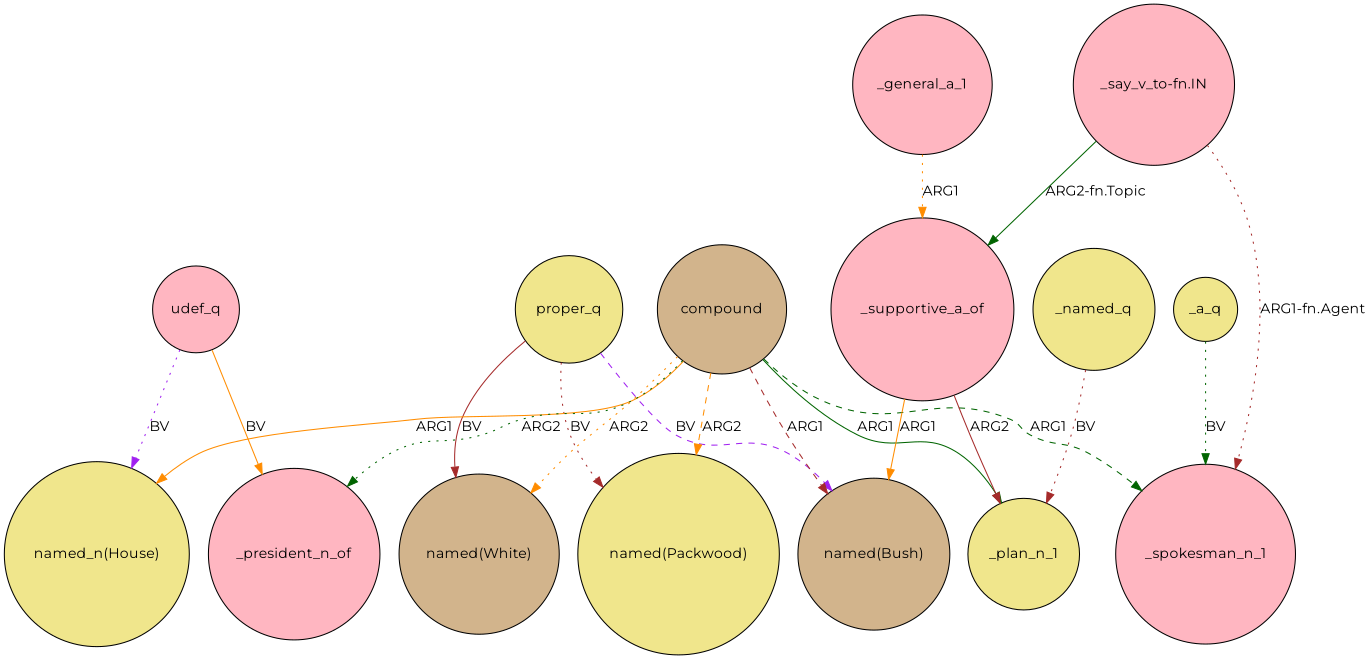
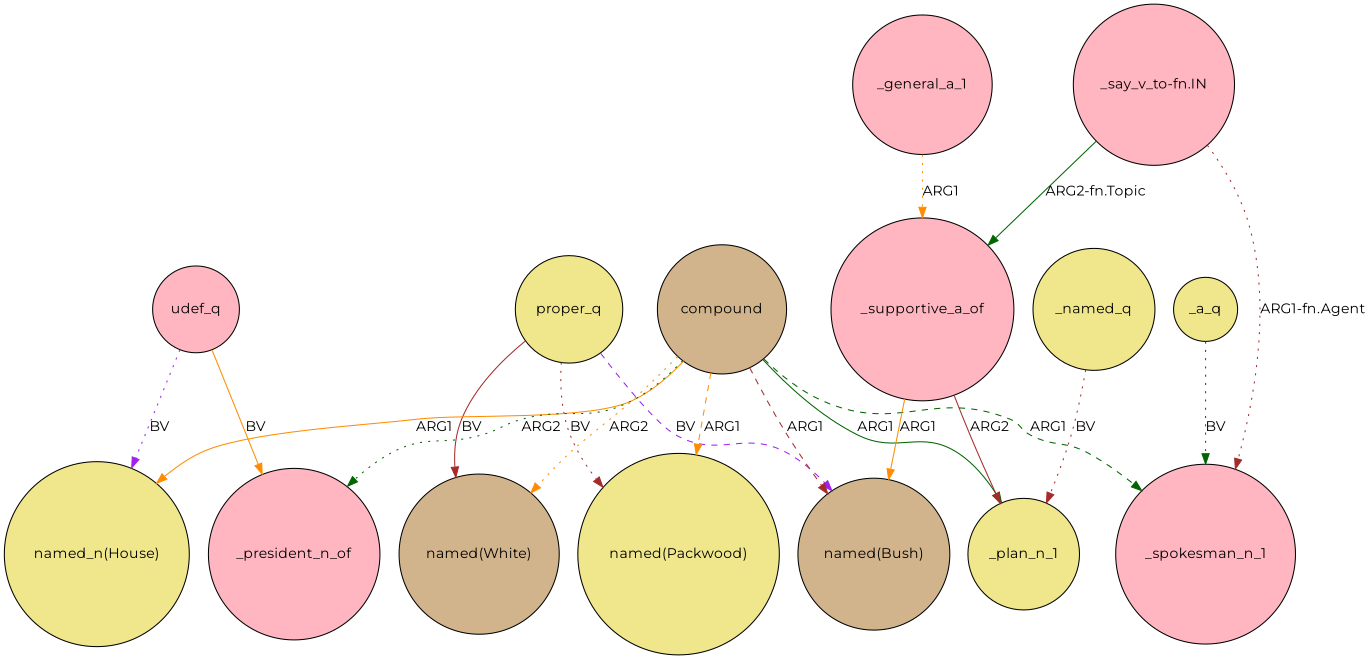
edge "compound" -> "named(Packwood)": label "ARG2" -> "ARG1"
